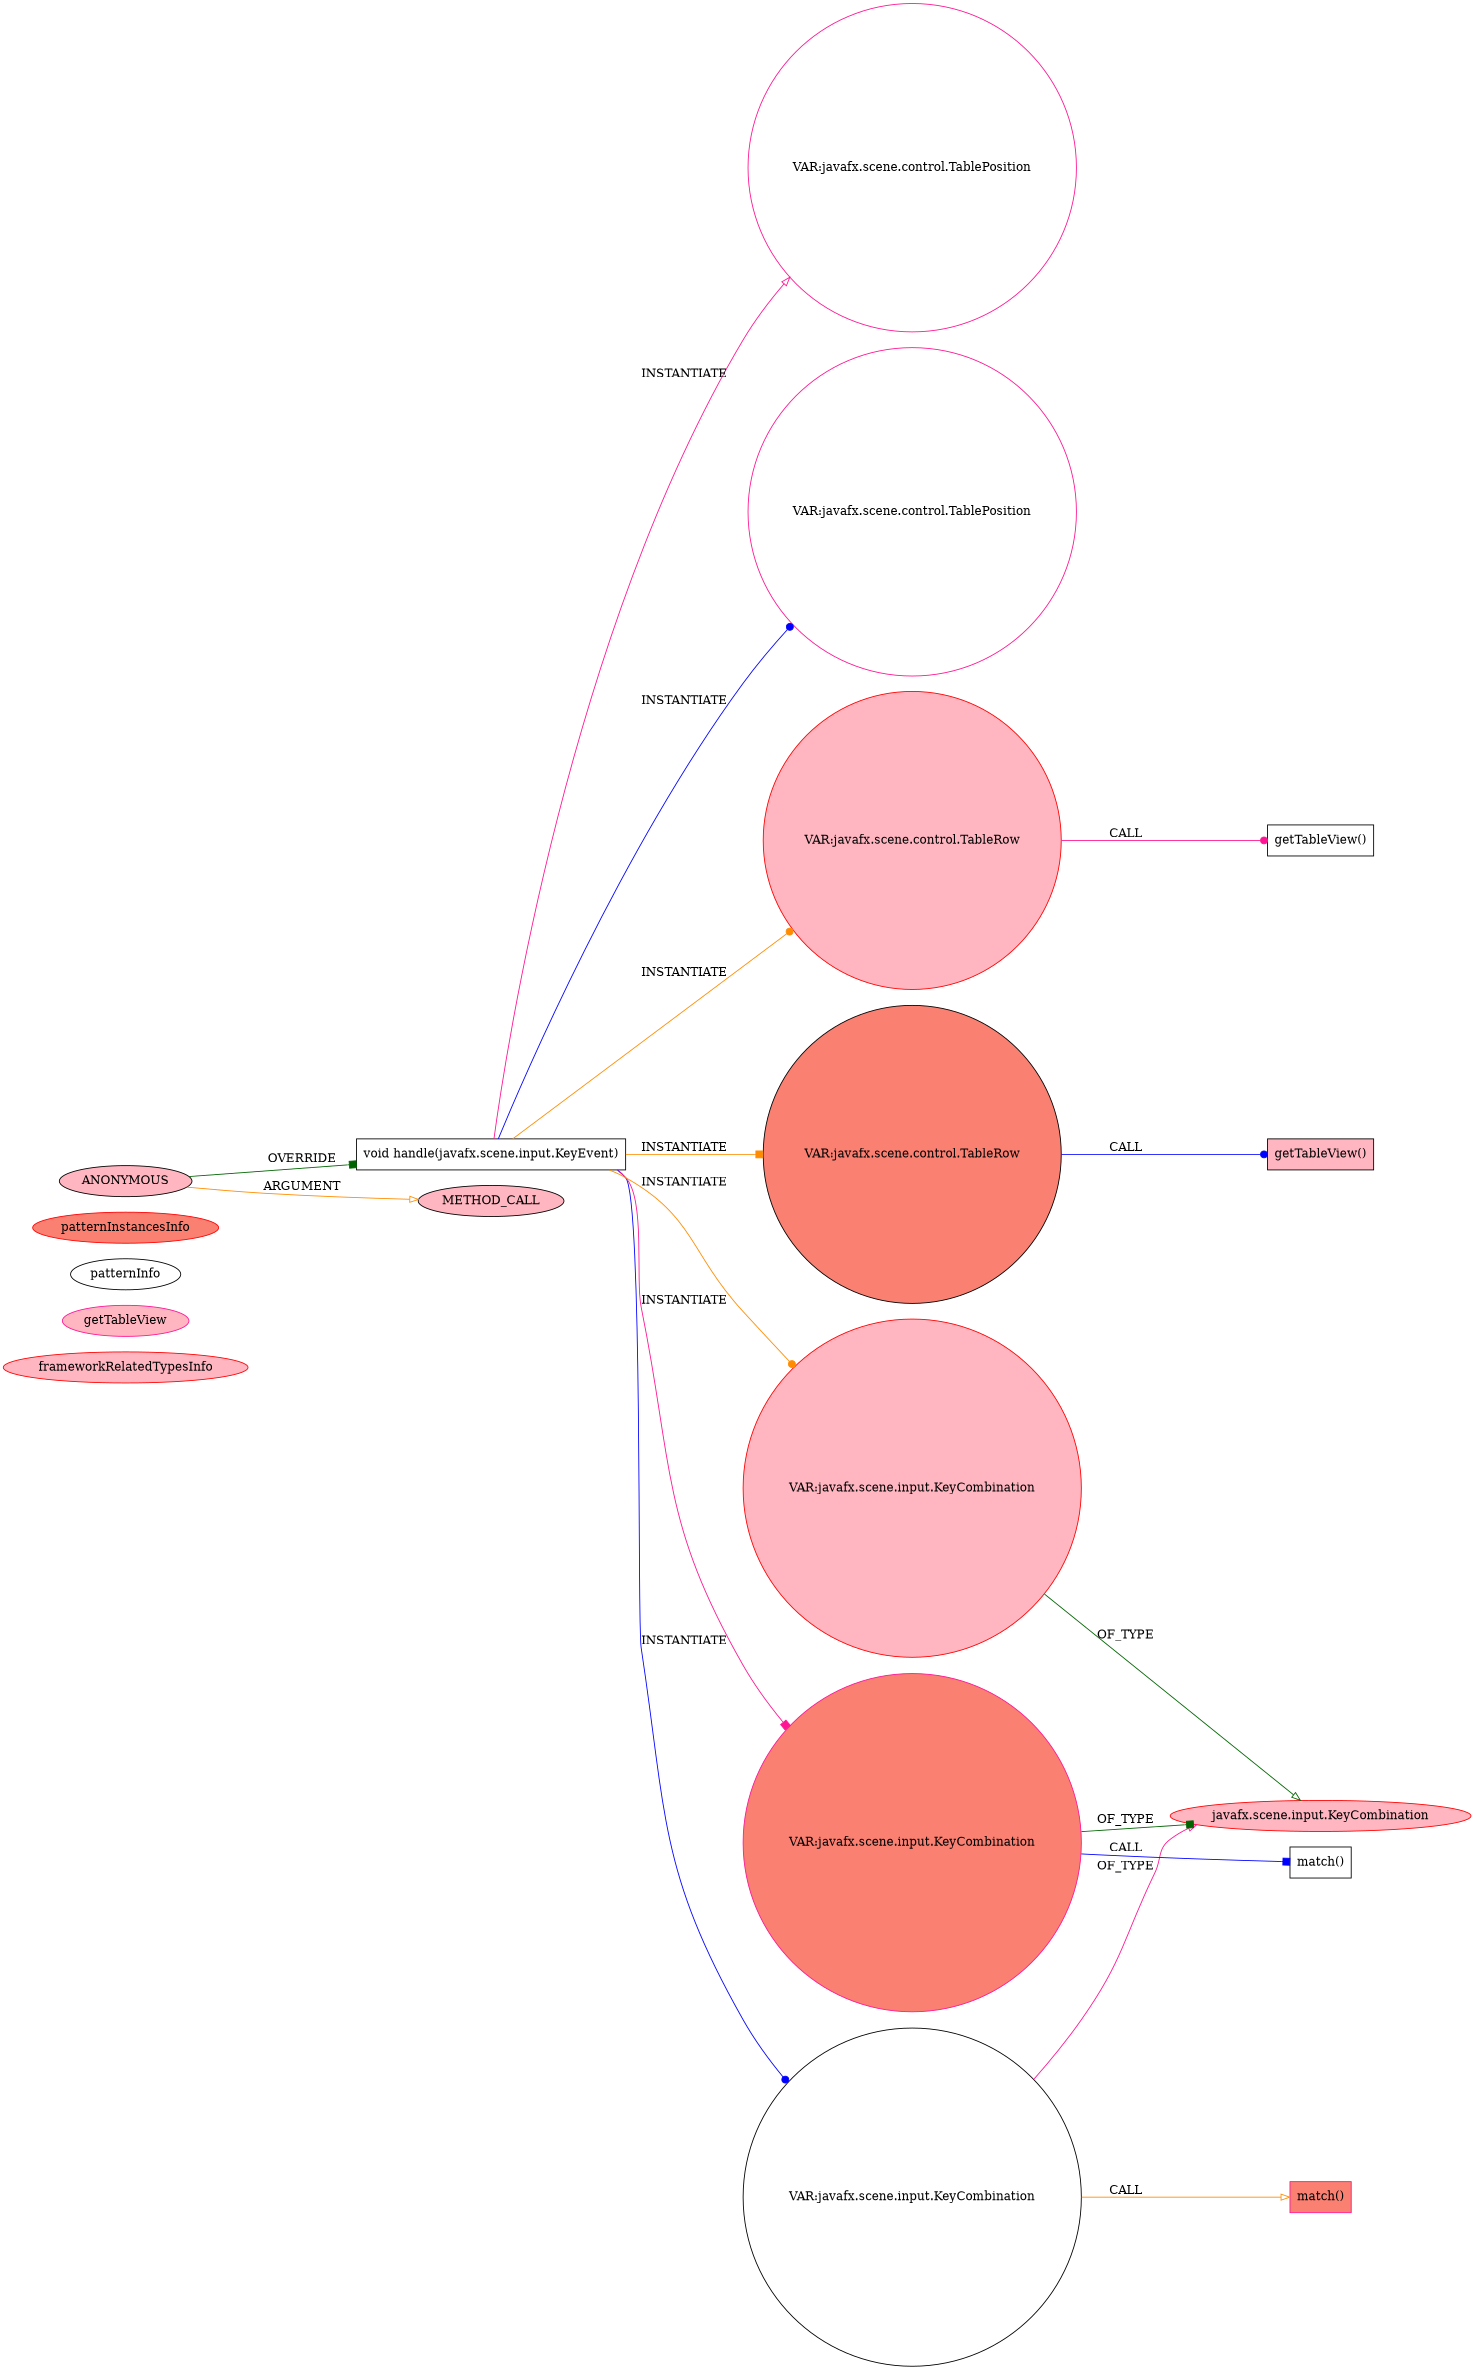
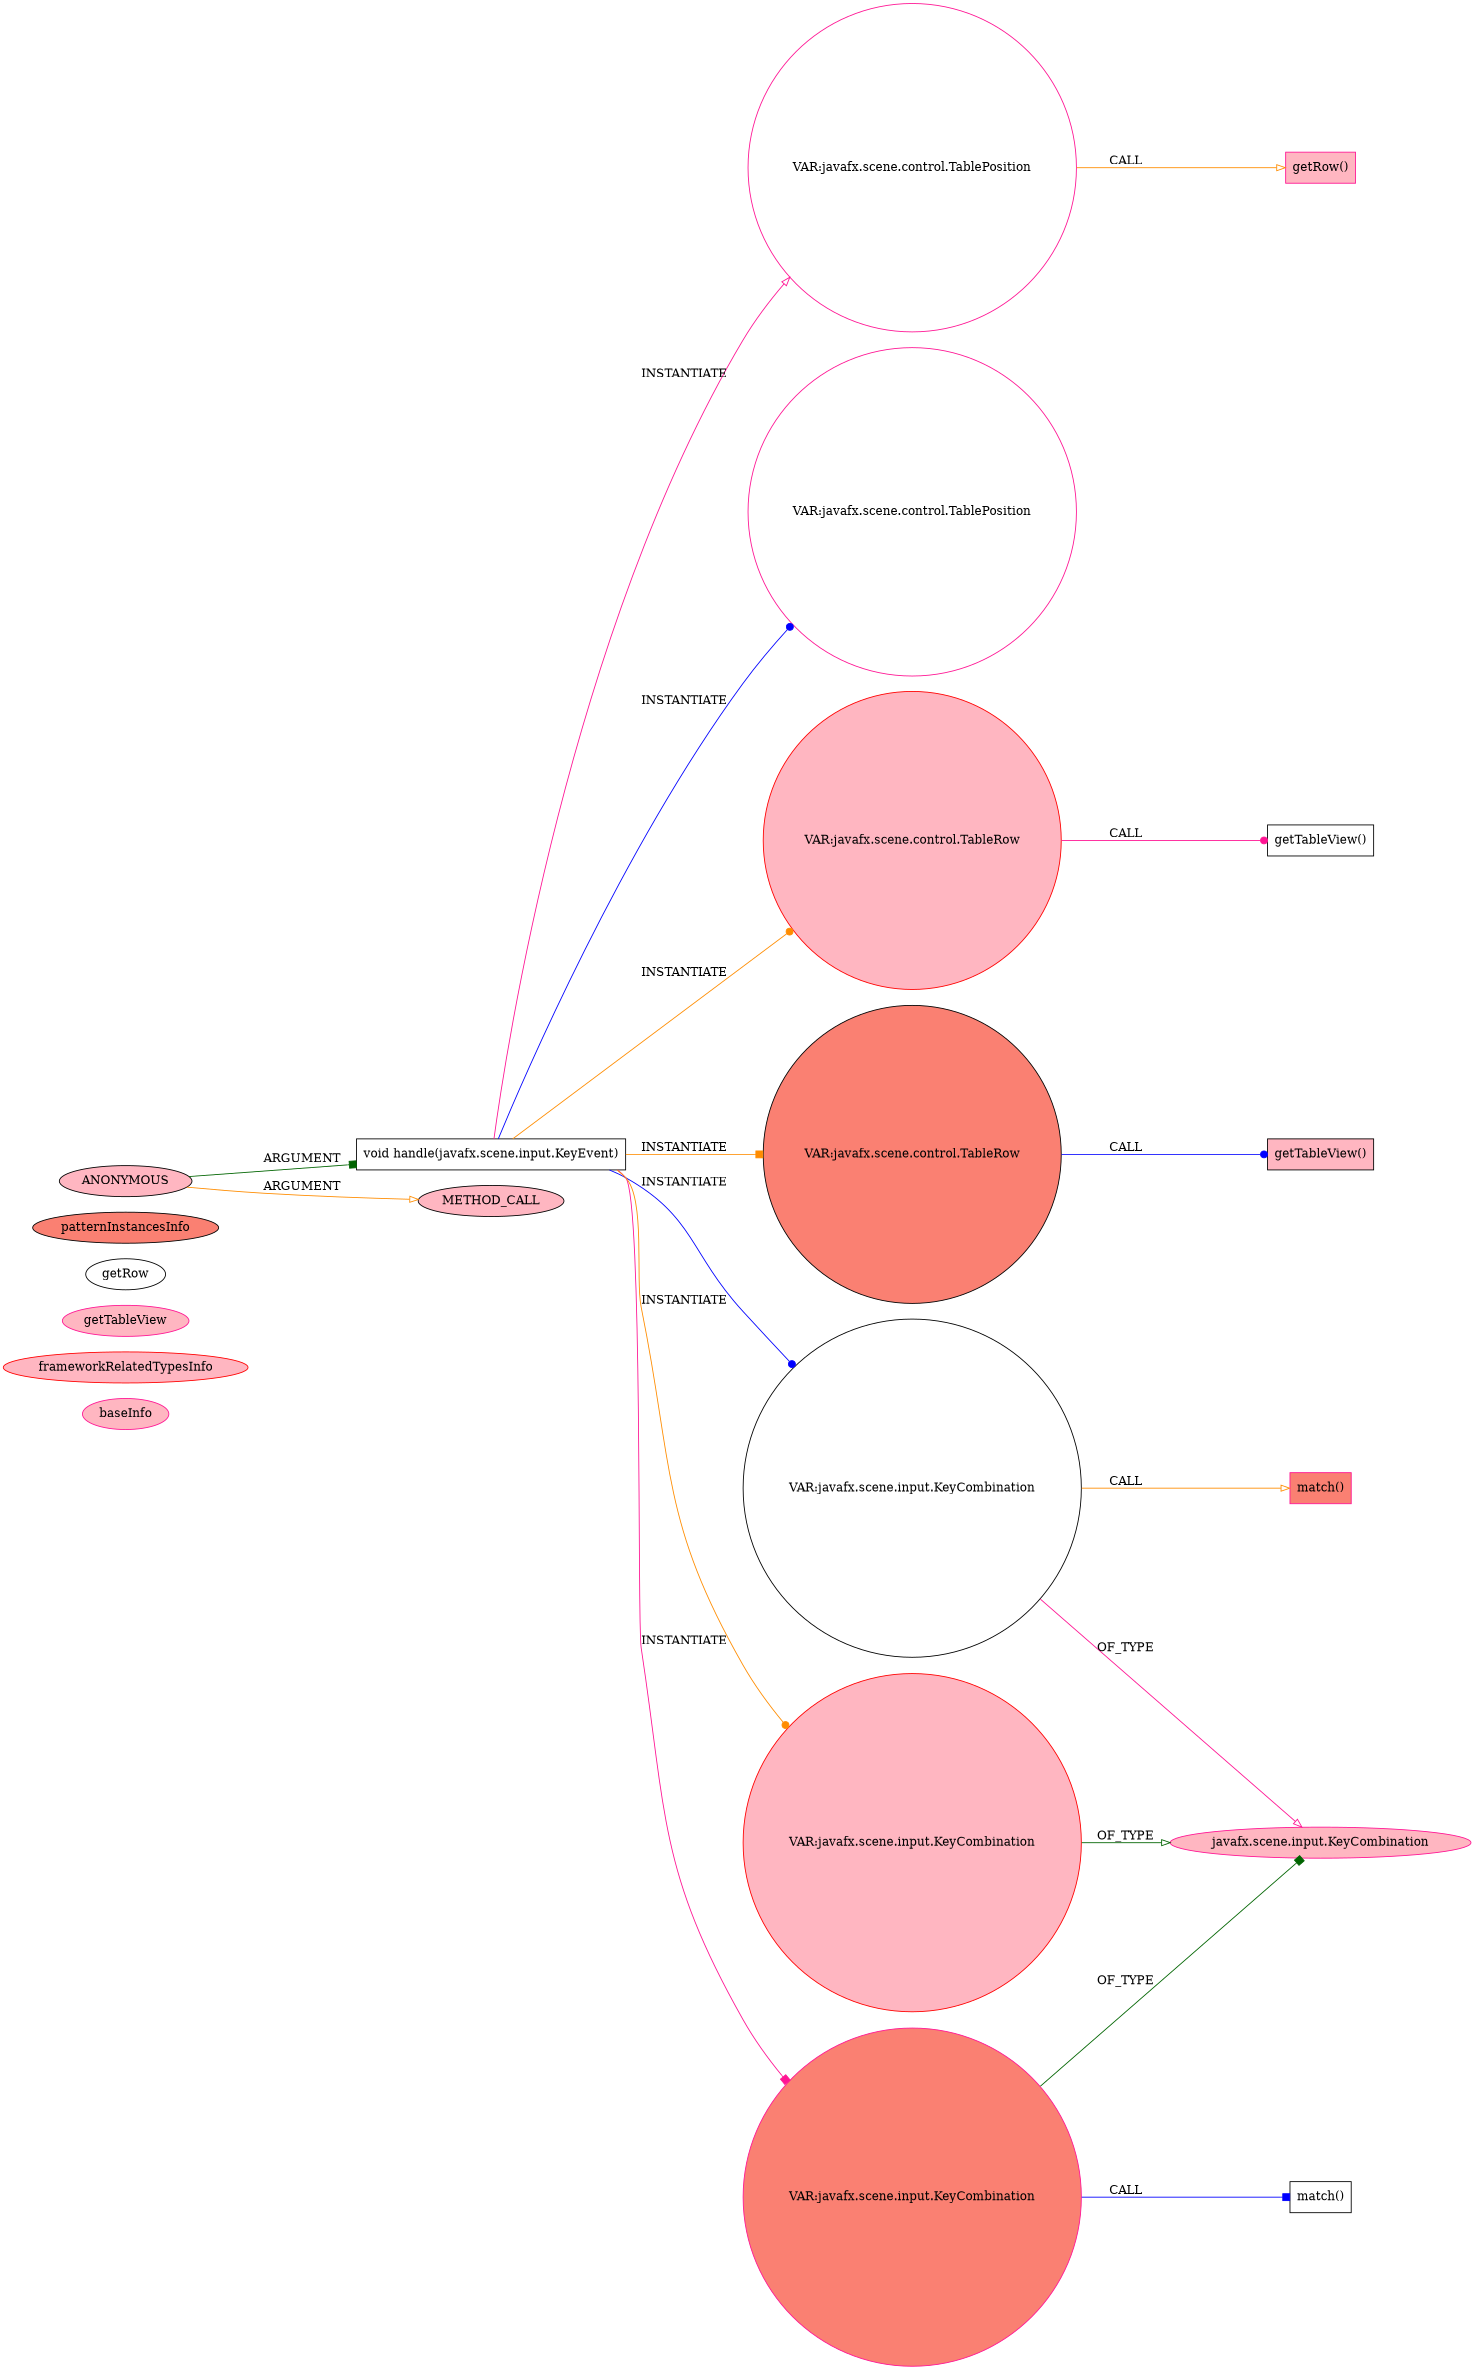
node "getRow()": added
edge "ANONYMOUS" -> "void handle(javafx.scene.input.KeyEvent)": label "OVERRIDE" -> "ARGUMENT"
node "patternInstancesInfo": color red -> black
node "patternInfo": label "patternInfo" -> "getRow"
node "baseInfo": added
node "javafx.scene.input.KeyCombination": color red -> deeppink
